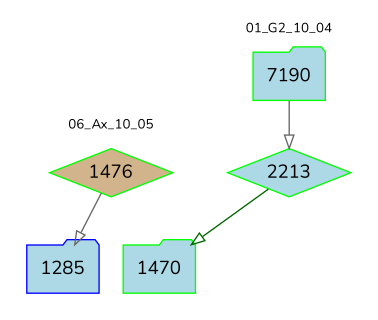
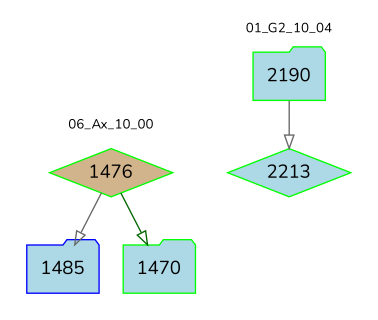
node "7190": label "7190" -> "2190"
cluster "06_Ax_10_05": label "06_Ax_10_05" -> "06_Ax_10_00"
edge "2213" -> "1470": now "1476" -> "1470"
node "1285": label "1285" -> "1485"
